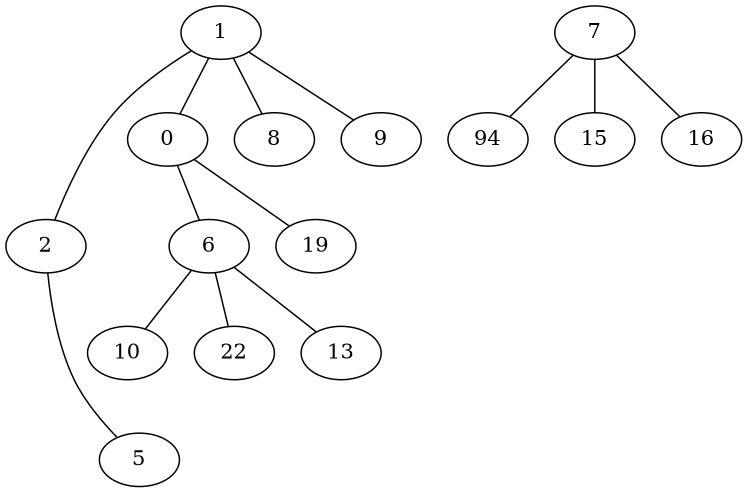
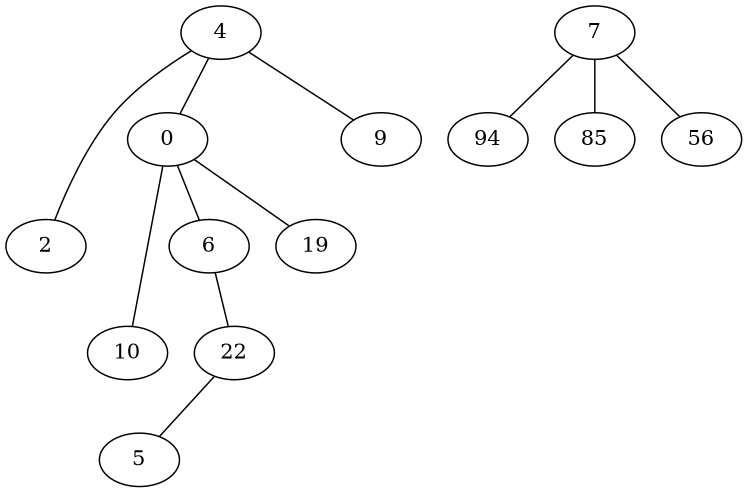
node "1": label "1" -> "4"
node "8": removed
node "15": label "15" -> "85"
node "16": label "16" -> "56"
edge "6" -- "10": now "0" -- "10"
node "13": removed
edge "2" -- "5": now "22" -- "5"
